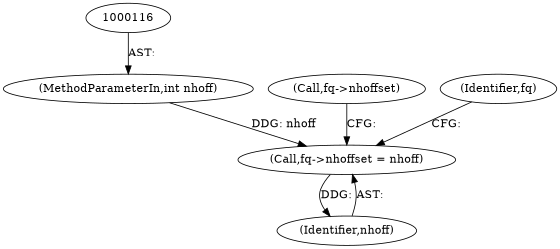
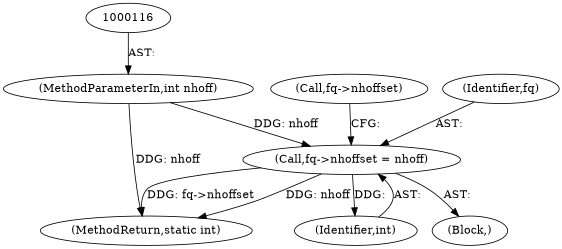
edge "(Identifier,fq)" -> "(Call,fq->nhoffset = nhoff)": label "CFG: " -> "AST: "
node "(MethodReturn,static int)": added
node "(Identifier,nhoff)": label "(Identifier,nhoff)" -> "(Identifier,int)"
node "(Block,)": added
